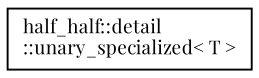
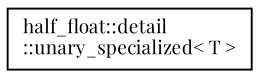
node "half_half::detail ::unary_specialized< T >": label "half_half::detail ::unary_specialized< T >" -> "half_float::detail ::unary_specialized< T >"
